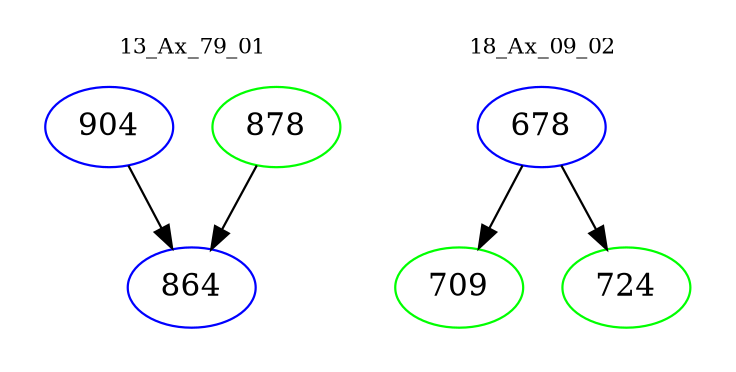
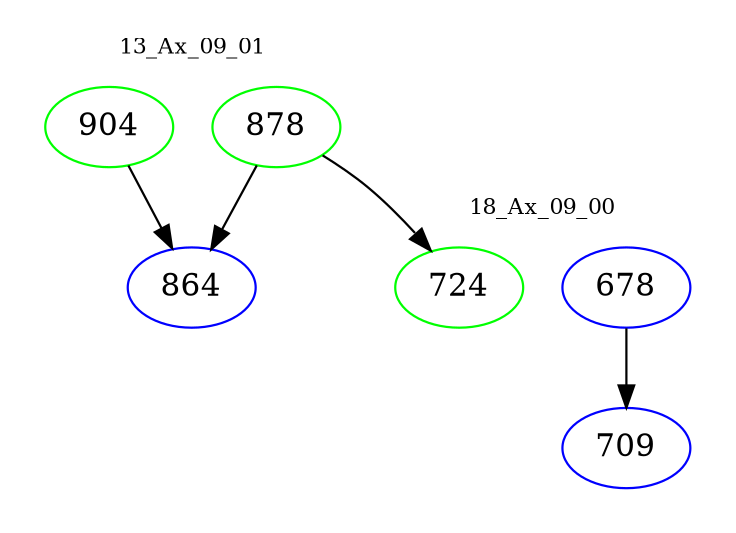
cluster "13_Ax_79_01": label "13_Ax_79_01" -> "13_Ax_09_01"
cluster "18_Ax_09_02": label "18_Ax_09_02" -> "18_Ax_09_00"
node "904": color blue -> green
edge "678" -> "724": now "878" -> "724"
node "709": color green -> blue
